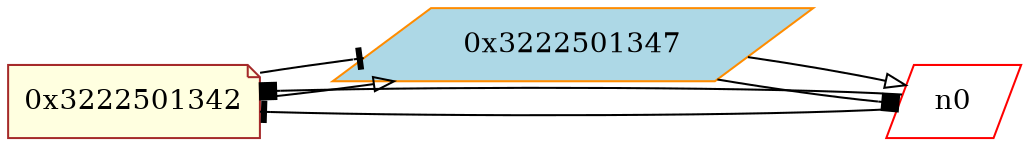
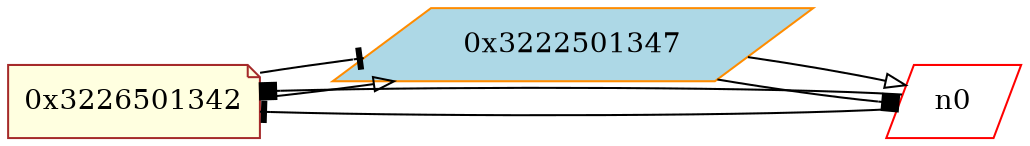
node "0x3222501342": label "0x3222501342" -> "0x3226501342"
